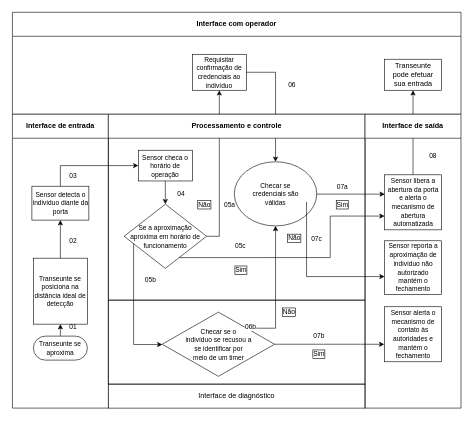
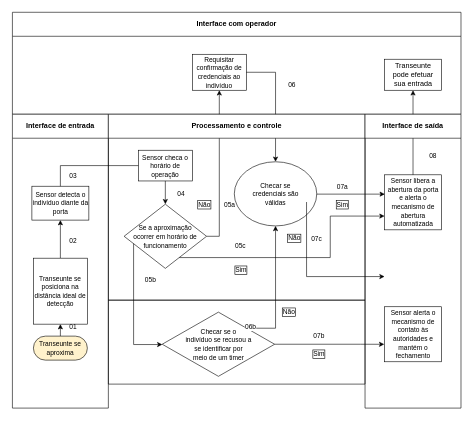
edge "Sensor detecta o indivíduo diante da porta" -> "Sensor checa o horário de operação": arrowhead classic -> none
node "Se a aproximação aproxima em horário de funcionamento": label "Se a aproximação aproxima em horário de funcionamento" -> "Se a aproximação ocorrer em horário de funcionamento"
node "Sensor reporta a aproximação de indivíduo não autorizado mantém o fechamento": removed
node "Transeunte se aproxima": fillcolor #ffffff -> #fff2cc
node "Interface de diagnóstico": removed
